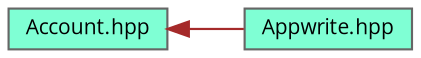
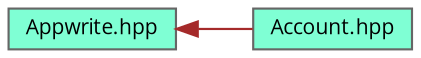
edge "Appwrite.hpp" -> "Account.hpp": reversed
